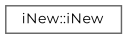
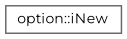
node "iNew::iNew": label "iNew::iNew" -> "option::iNew"
